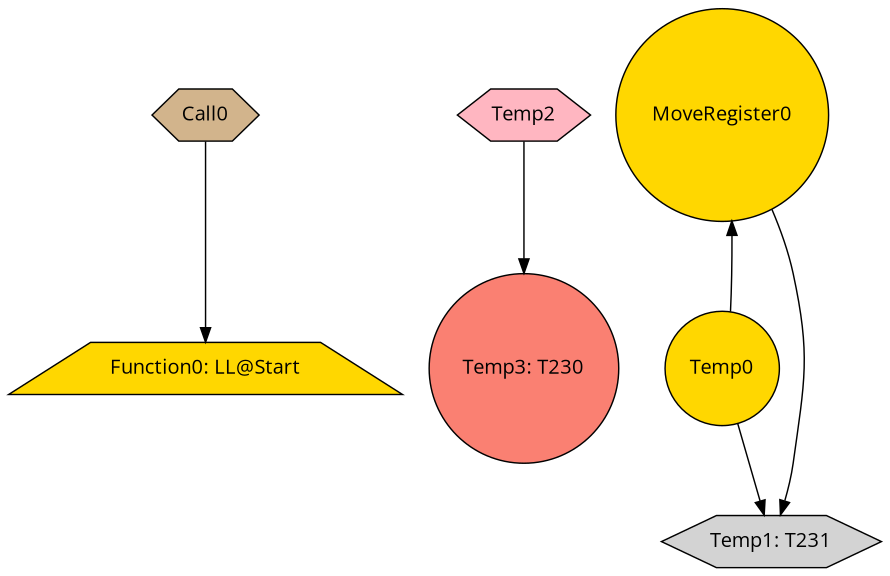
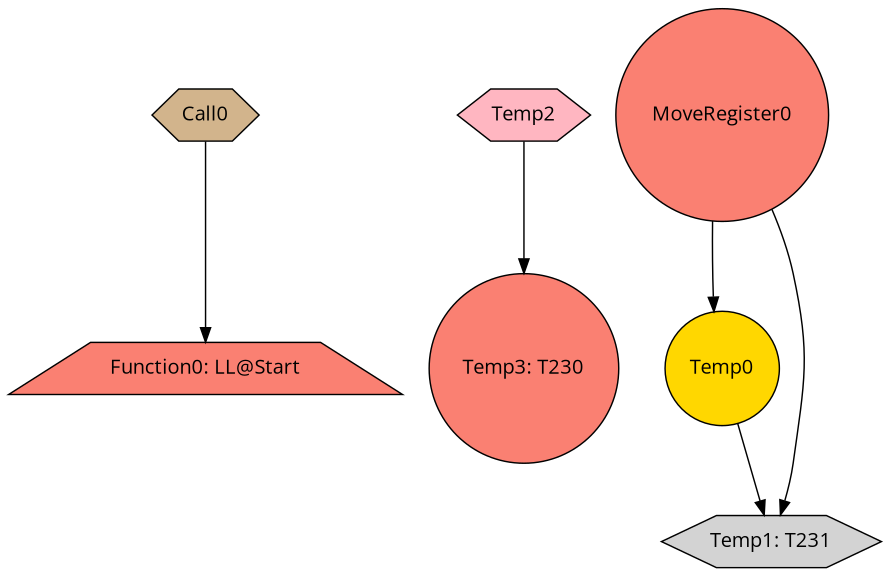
node "MoveRegister0": fillcolor gold -> salmon
edge "Temp0" -> "MoveRegister0": reversed
node "Function0: LL@Start": fillcolor gold -> salmon
